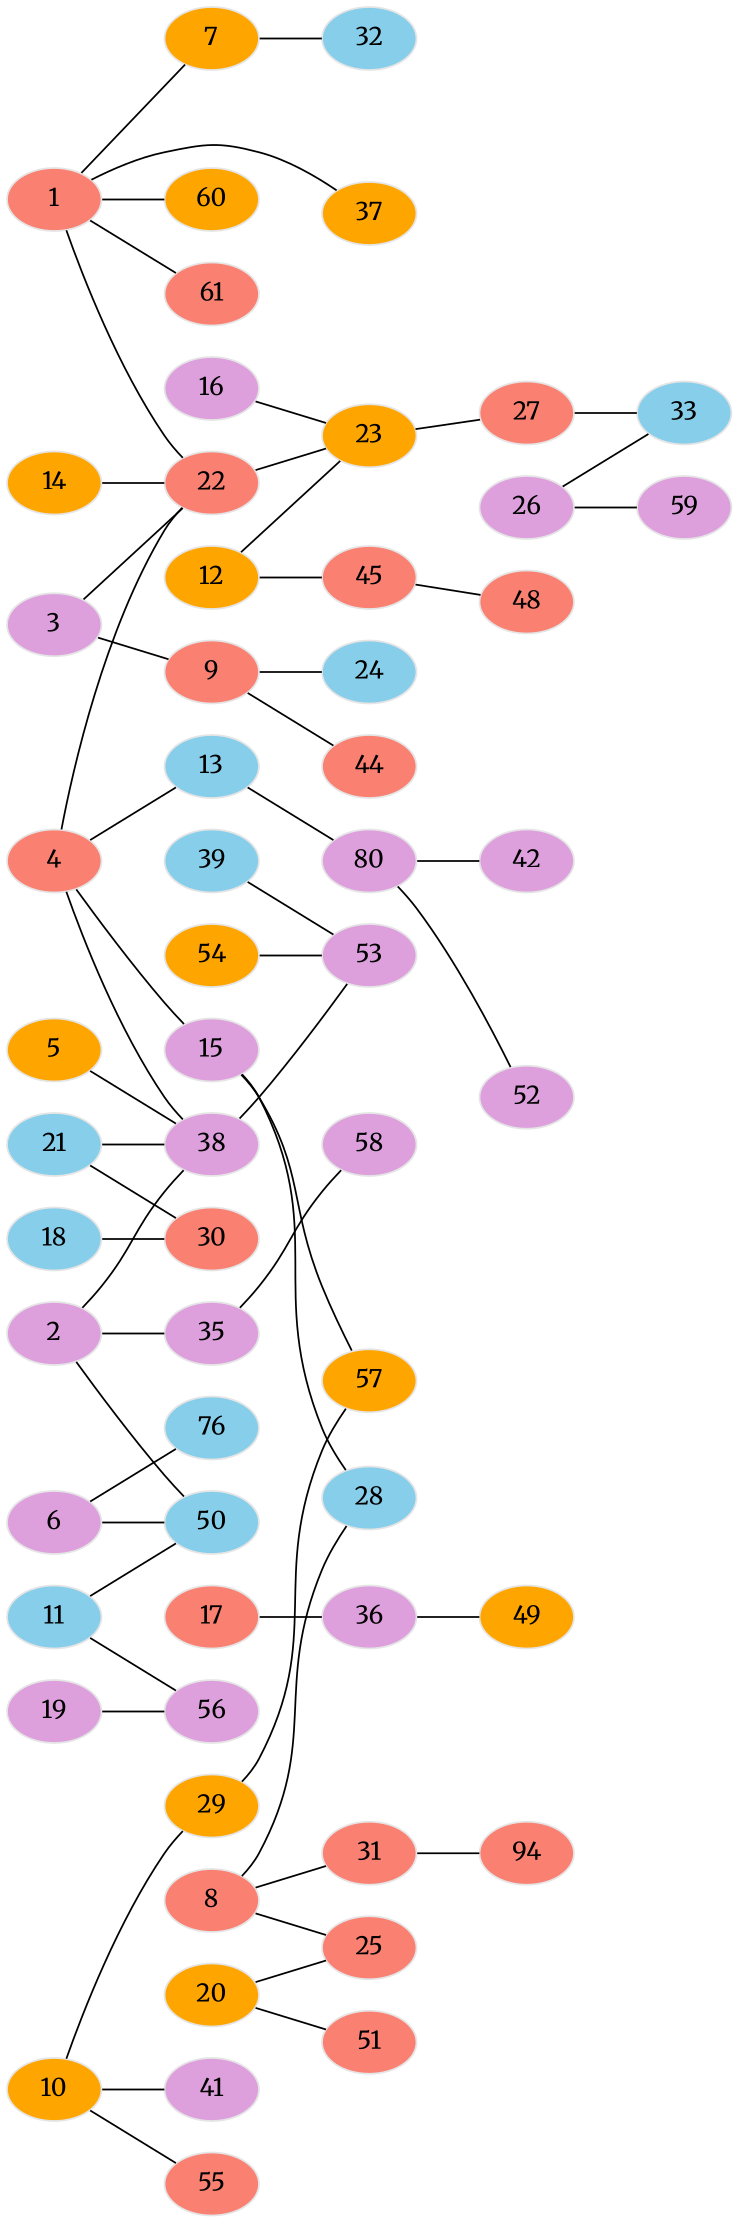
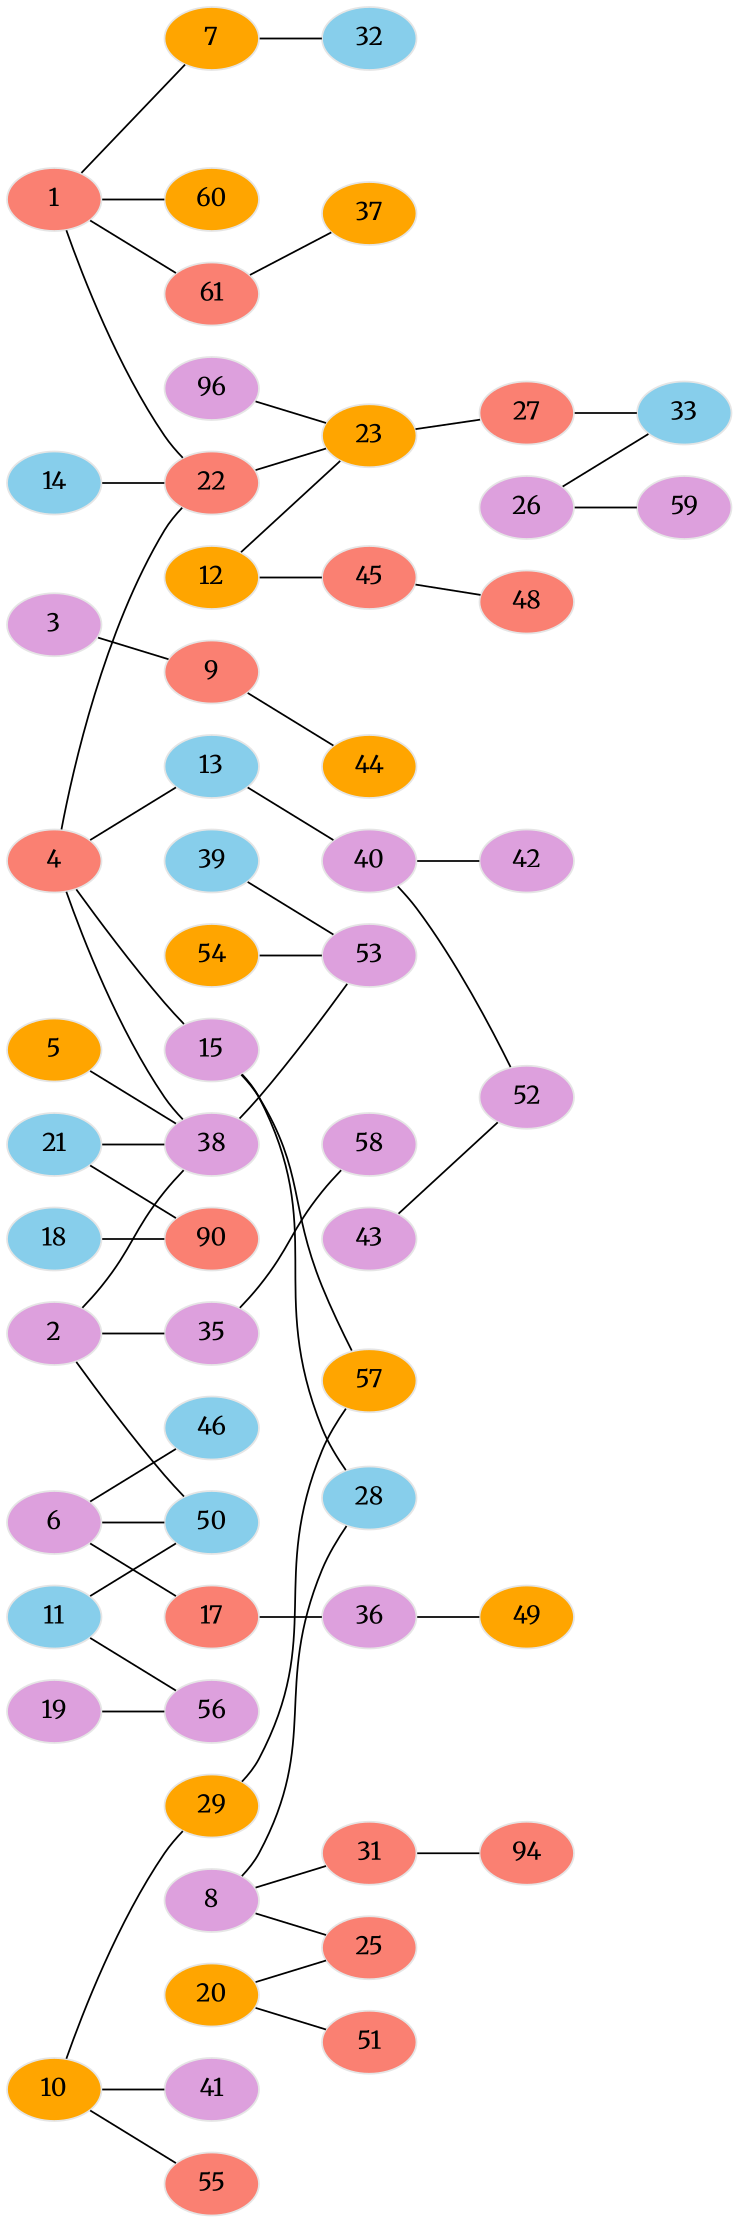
edge "1" -- "37": now "61" -- "37"
node "16": label "16" -> "96"
node "14": fillcolor orange -> skyblue
edge "22" -- "3": removed
node "24": removed
node "44": fillcolor salmon -> orange
node "80": label "80" -> "40"
node "30": label "30" -> "90"
node "43": added
node "76": label "76" -> "46"
edge "6" -- "17": added
node "8": fillcolor salmon -> plum
